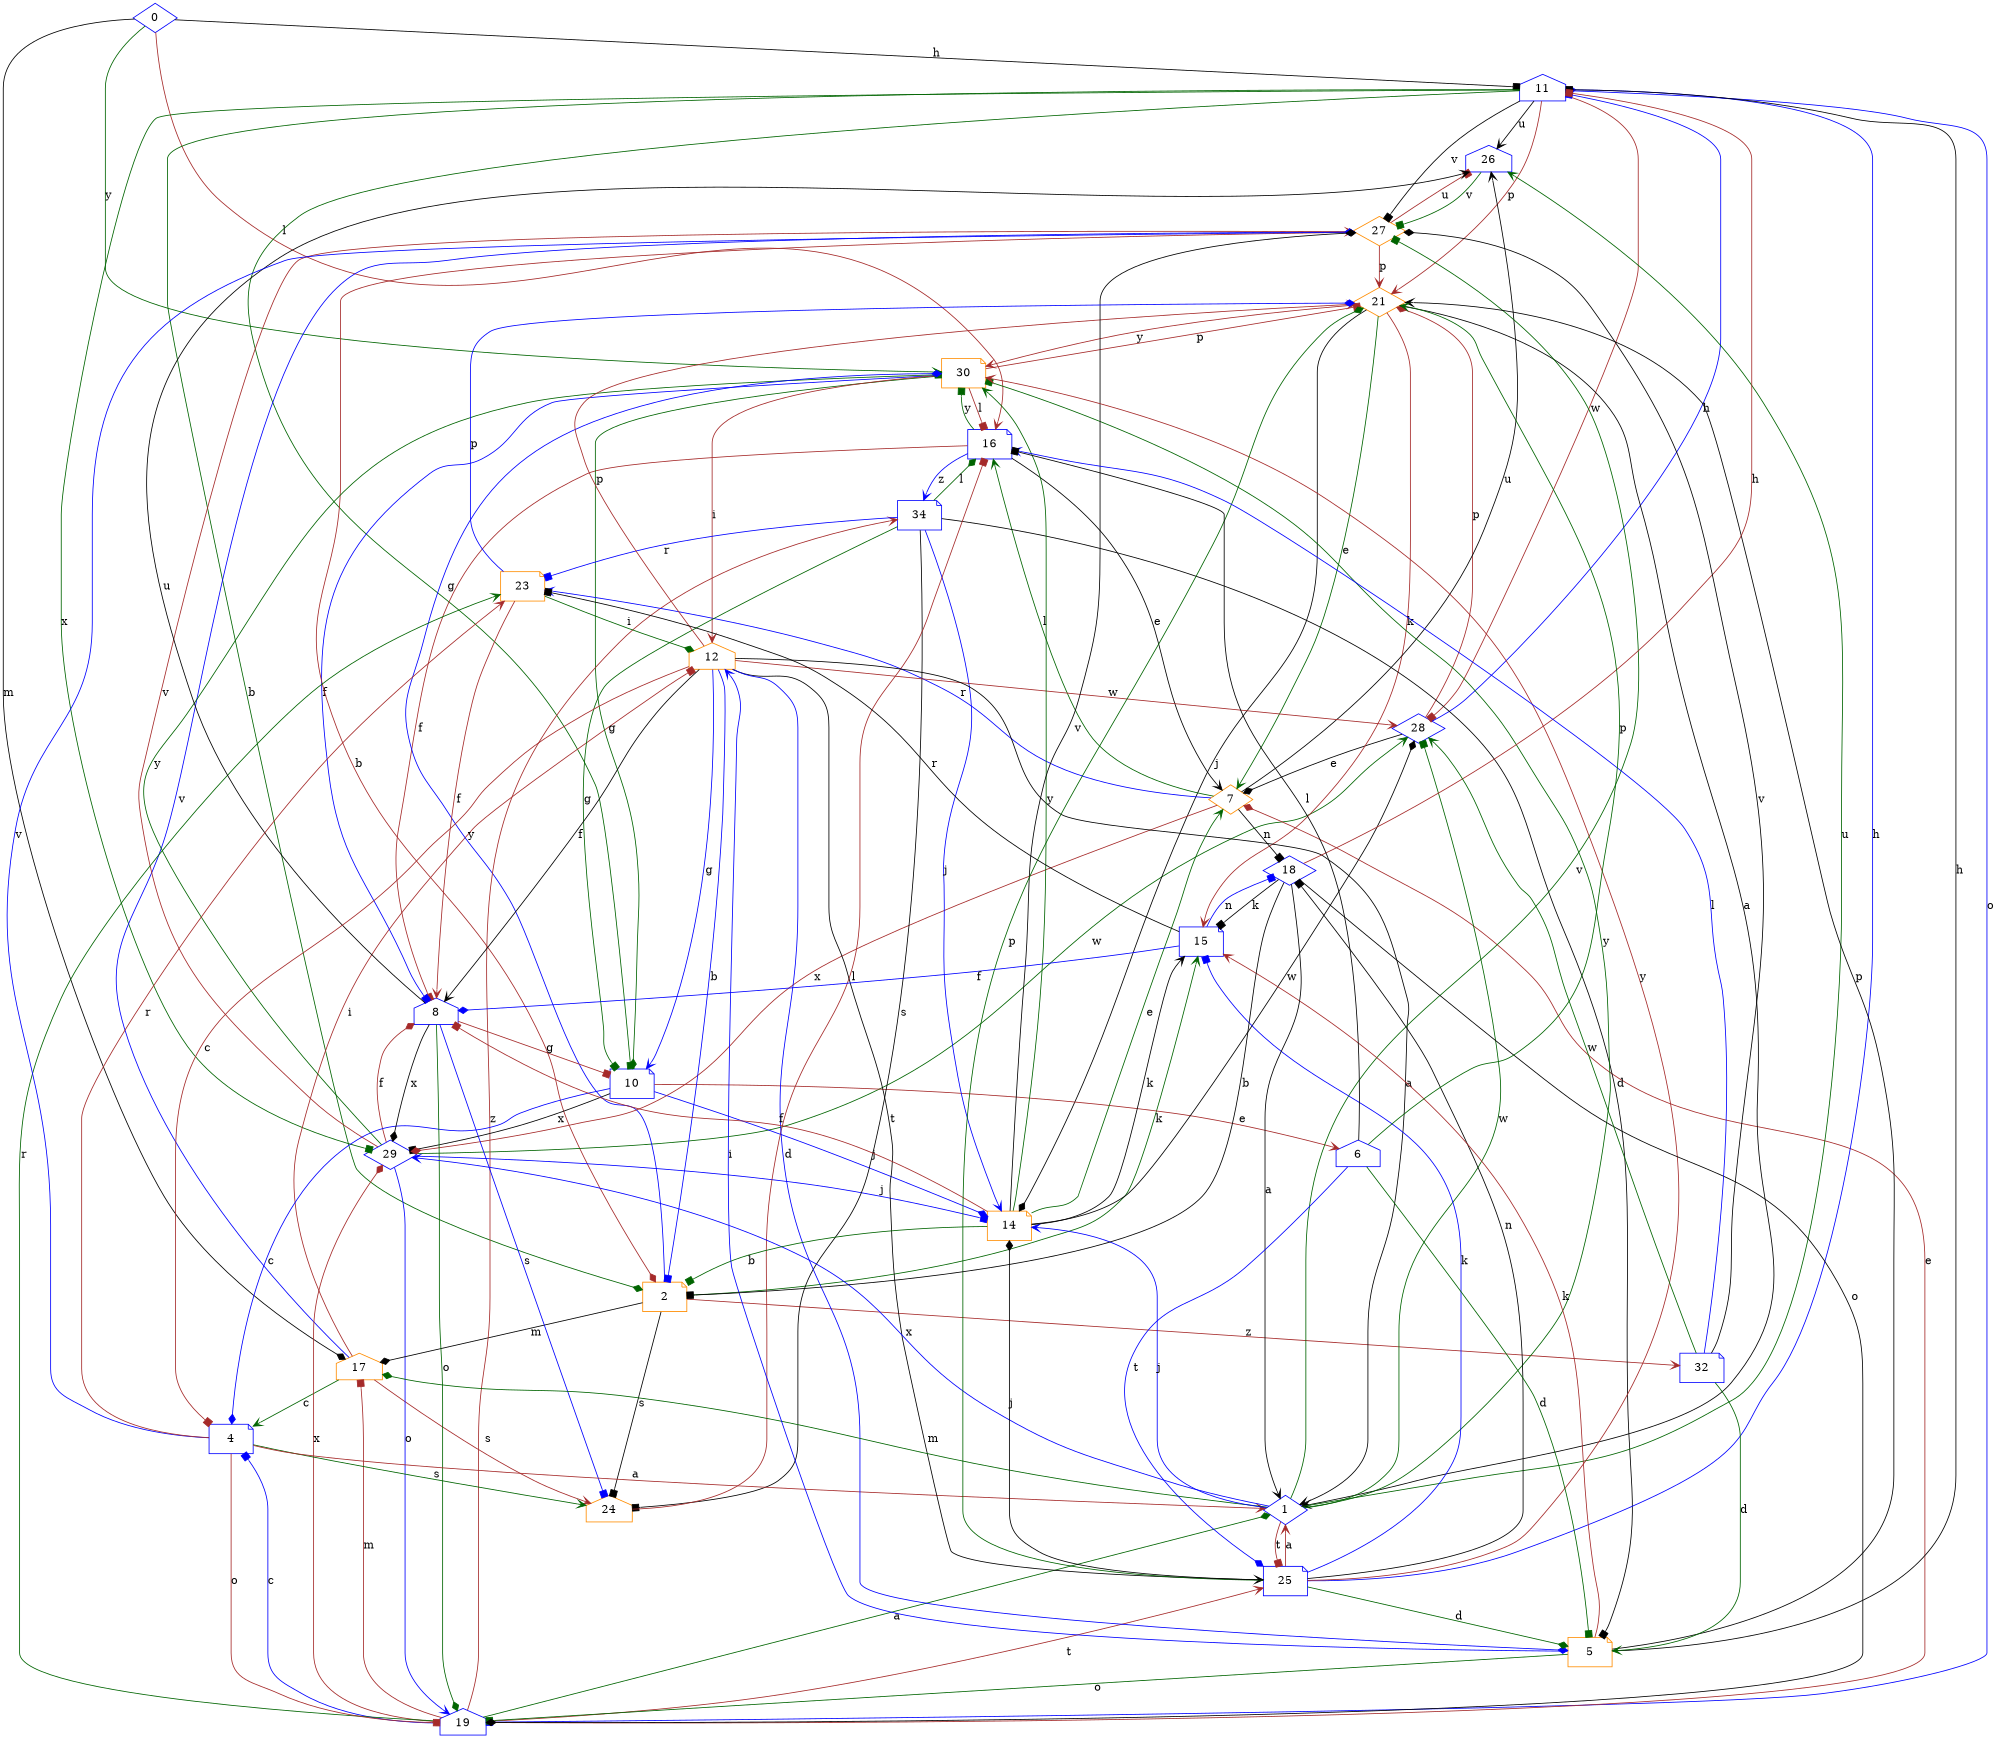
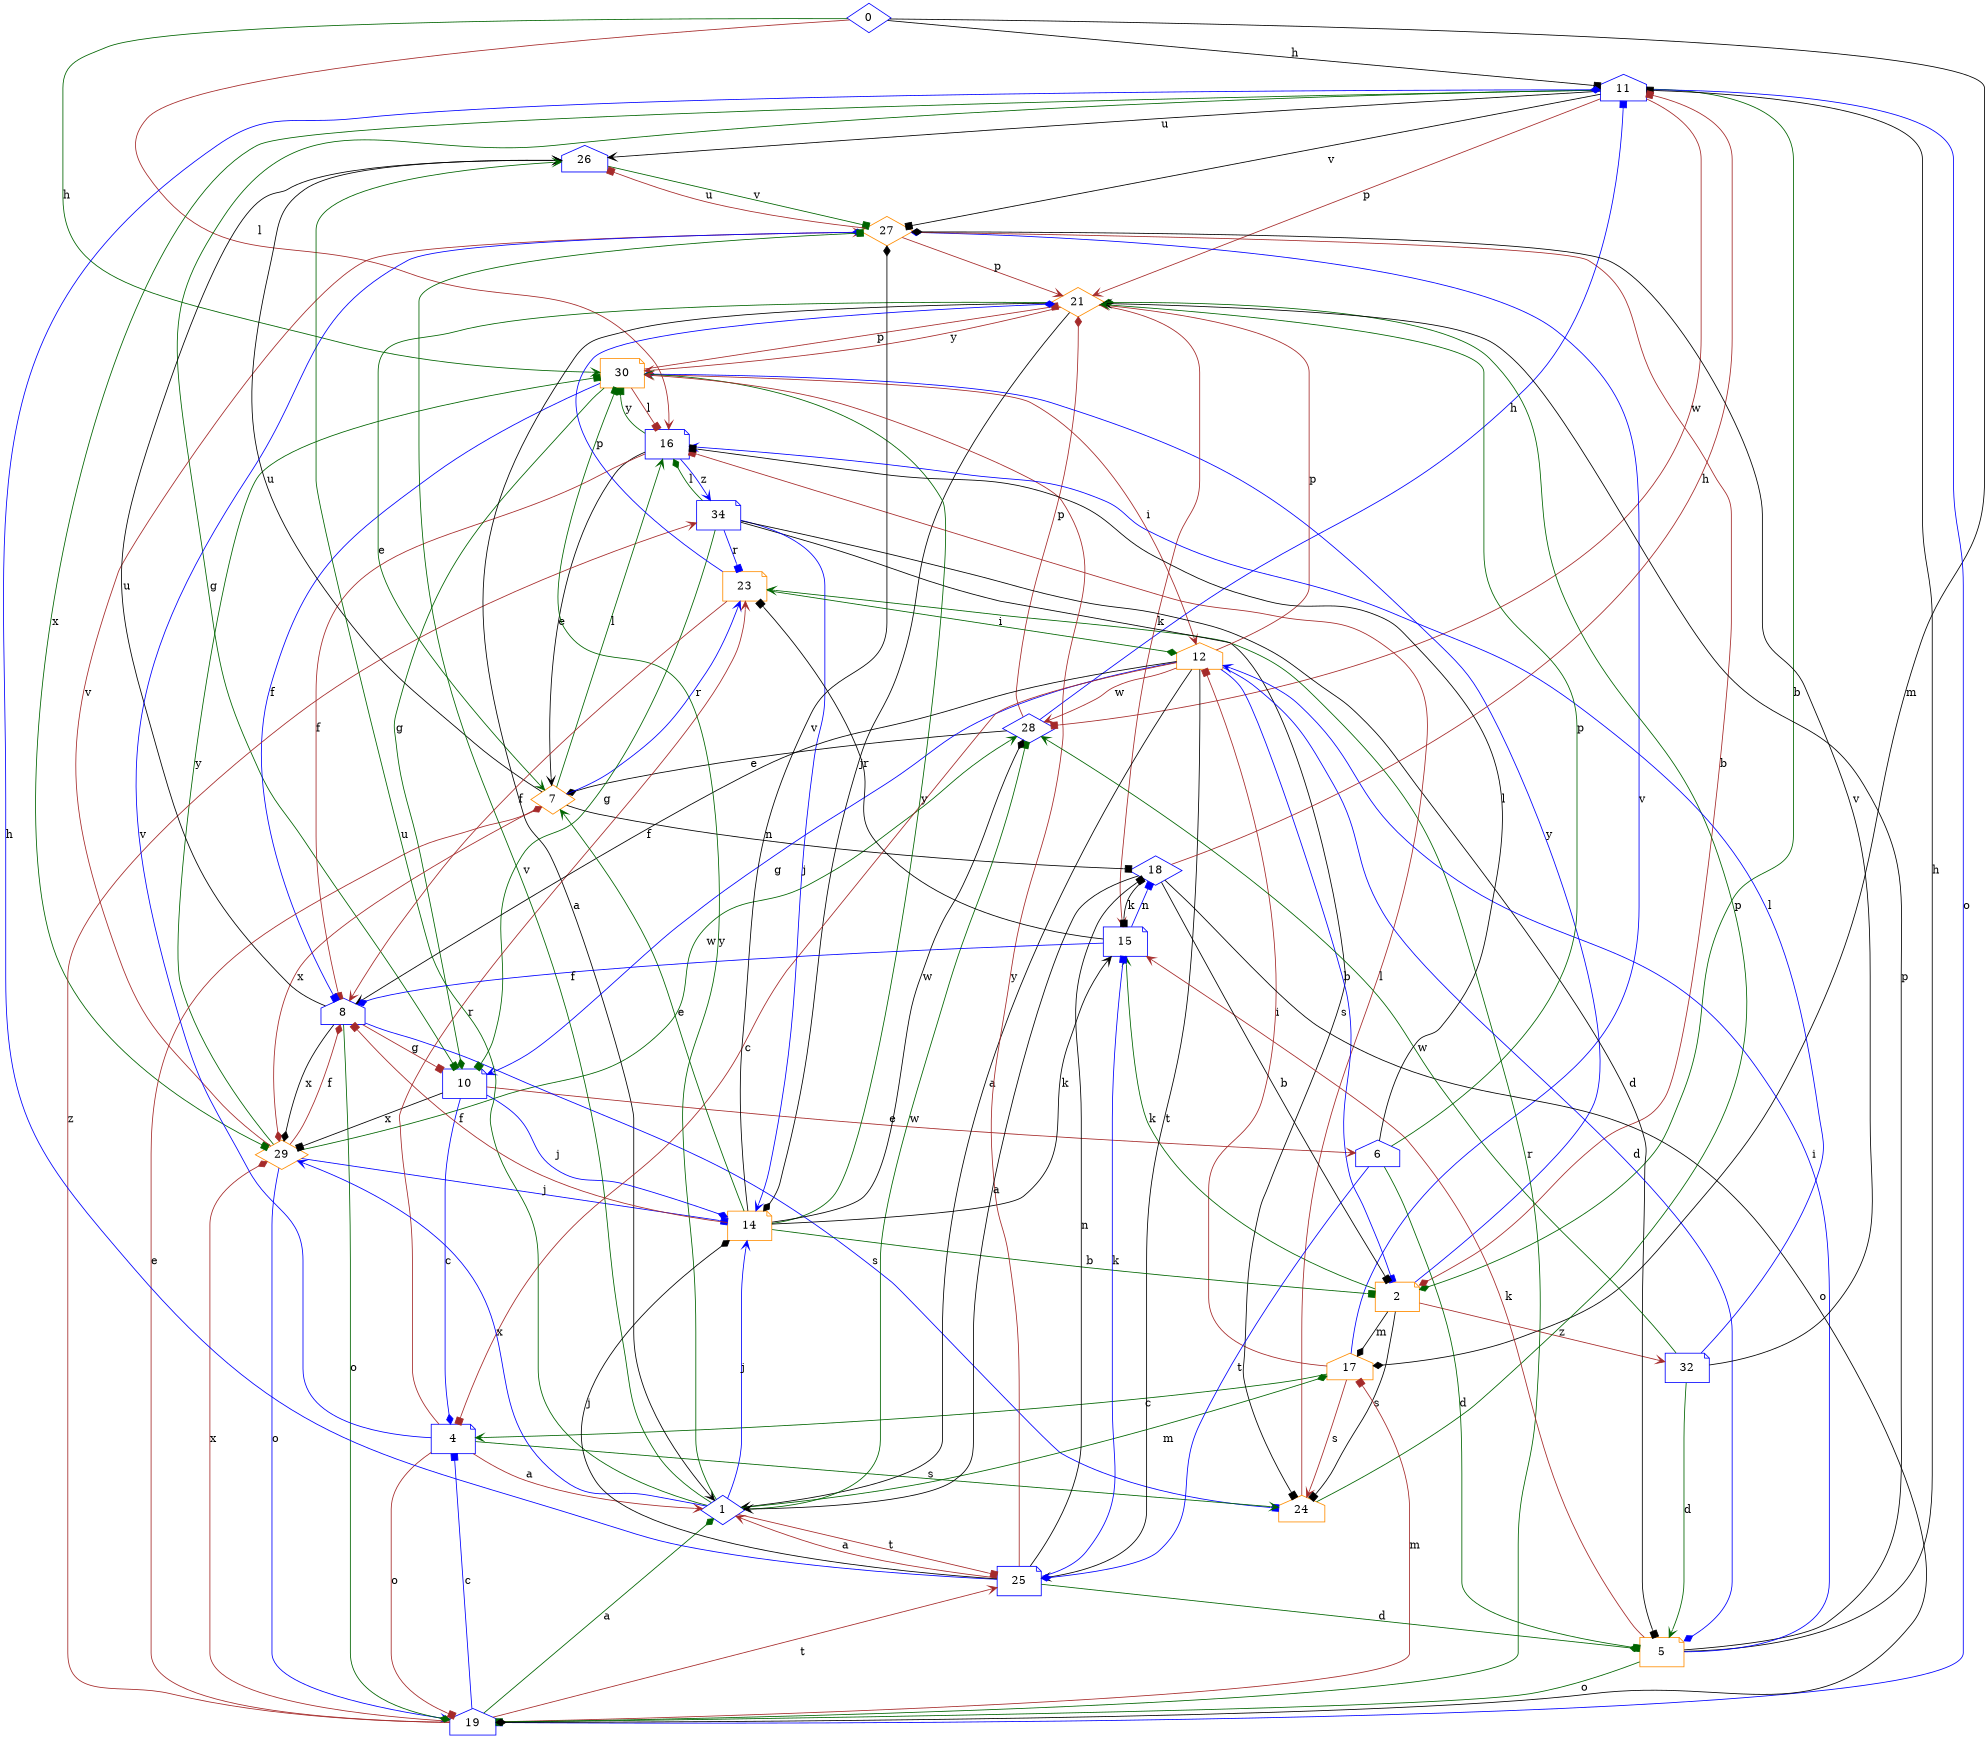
edge "0" -> "30": label "y" -> "h"
edge "25" -> "21": now "24" -> "21"
node "29": color blue -> darkorange
